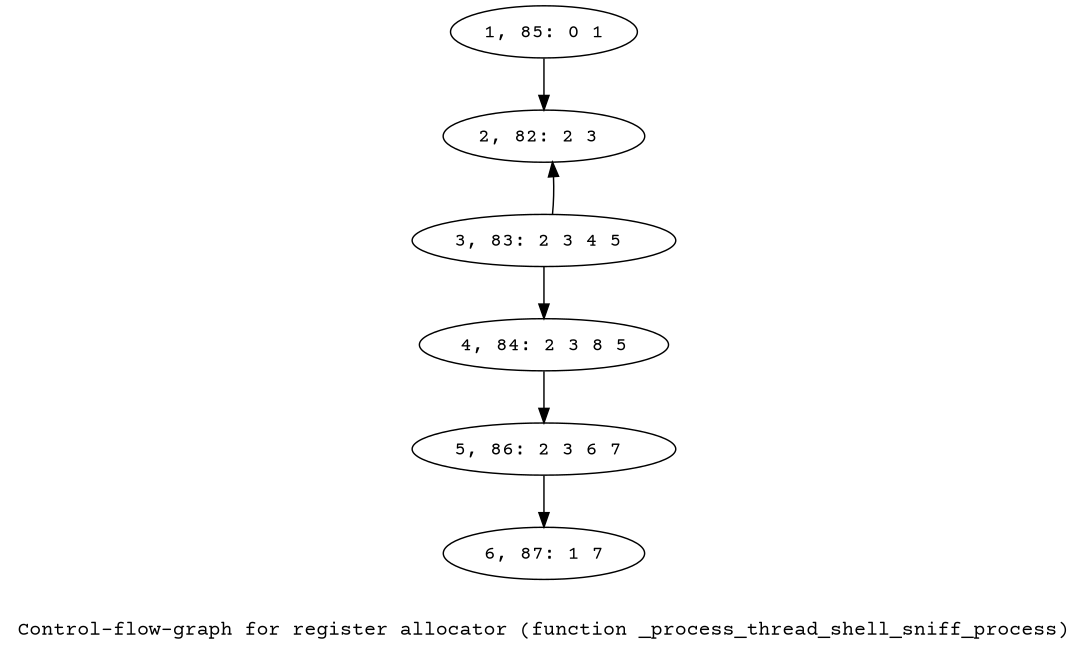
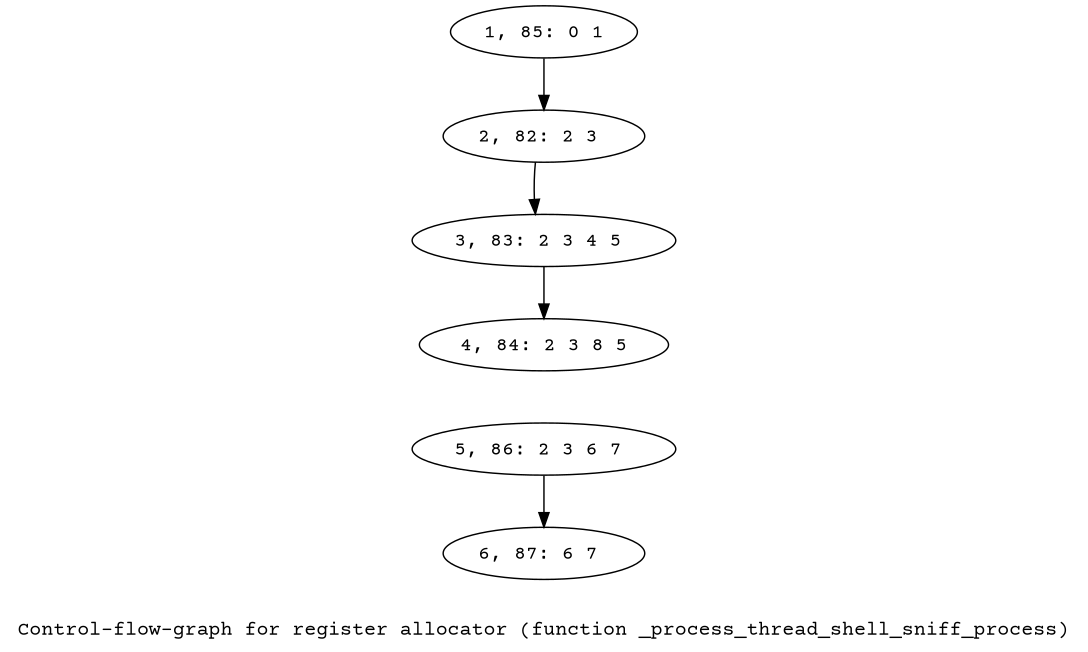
edge "3, 83: 2 3 4 5" -> "2, 82: 2 3": reversed
edge "4, 84: 2 3 8 5" -> "5, 86: 2 3 6 7": removed
node "6, 87: 1 7": label "6, 87: 1 7" -> "6, 87: 6 7"
